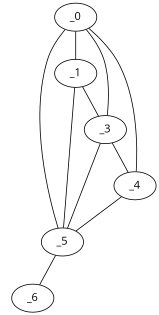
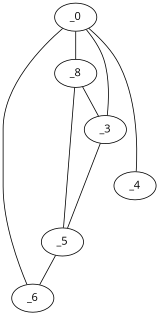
node "_1": label "_1" -> "_8"
edge "_0" -- "_5": now "_0" -- "_6"
edge "_3" -- "_4": removed
edge "_4" -- "_5": removed
